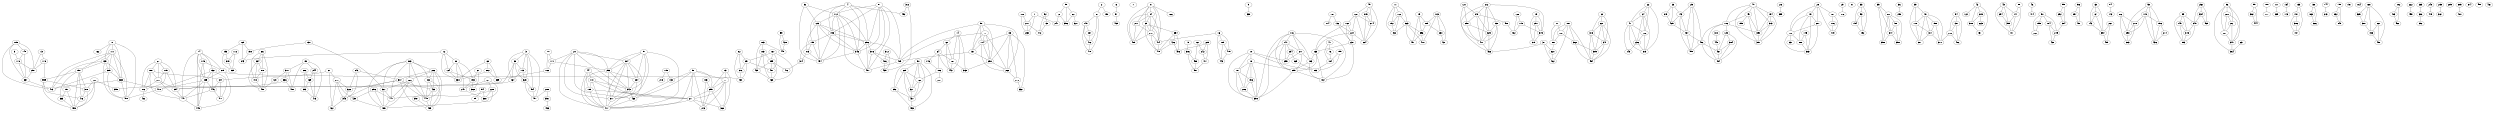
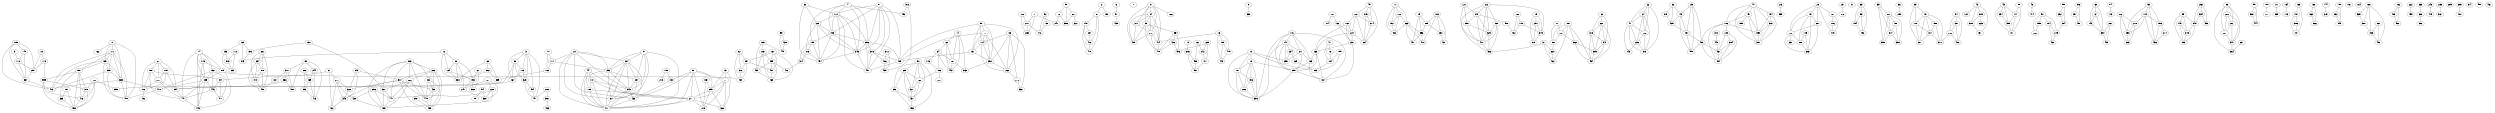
edge "123" -- "256": removed
